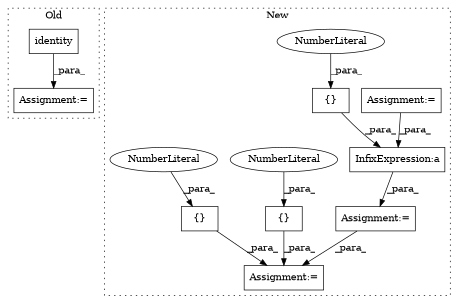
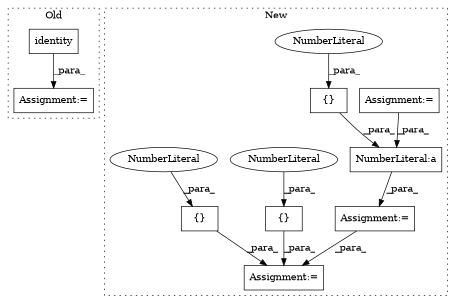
node "InfixExpression:a": label "InfixExpression:a" -> "NumberLiteral:a"
